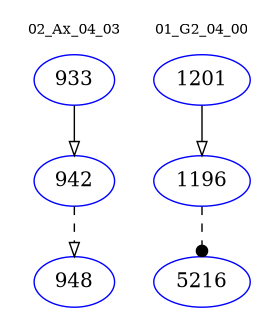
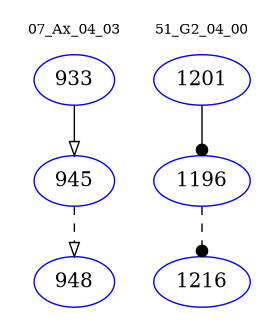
cluster "02_Ax_04_03": label "02_Ax_04_03" -> "07_Ax_04_03"
cluster "01_G2_04_00": label "01_G2_04_00" -> "51_G2_04_00"
edge "1201" -> "1196": arrowhead onormal -> dot
node "942": label "942" -> "945"
node "5216": label "5216" -> "1216"
